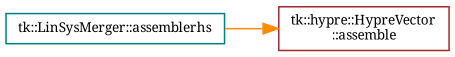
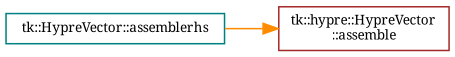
node "tk::LinSysMerger::assemblerhs": label "tk::LinSysMerger::assemblerhs" -> "tk::HypreVector::assemblerhs"
